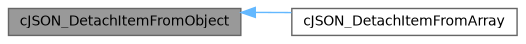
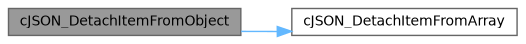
edge "cJSON_DetachItemFromArray" -> "cJSON_DetachItemFromObject": reversed
